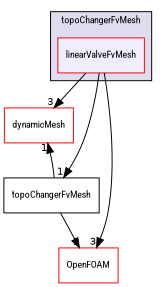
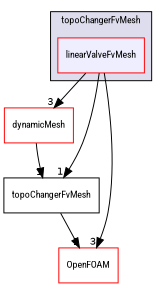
edge "topoChangerFvMesh" -> "dynamicMesh": reversed
